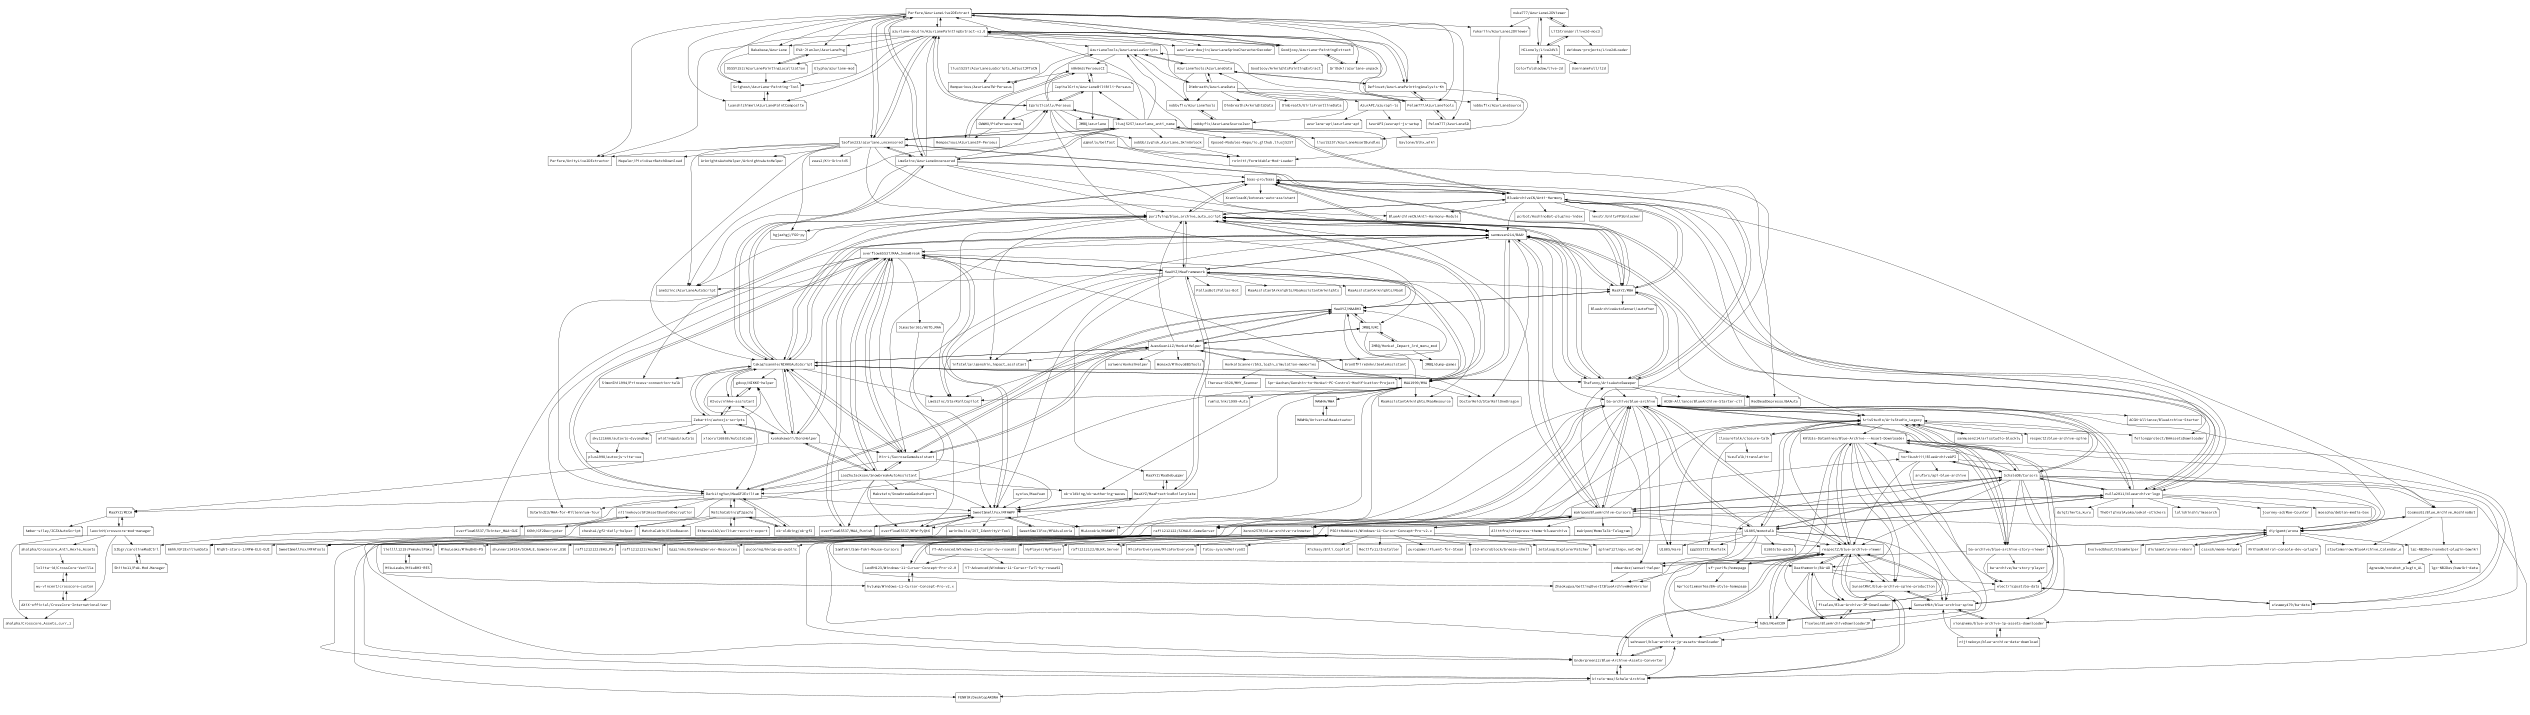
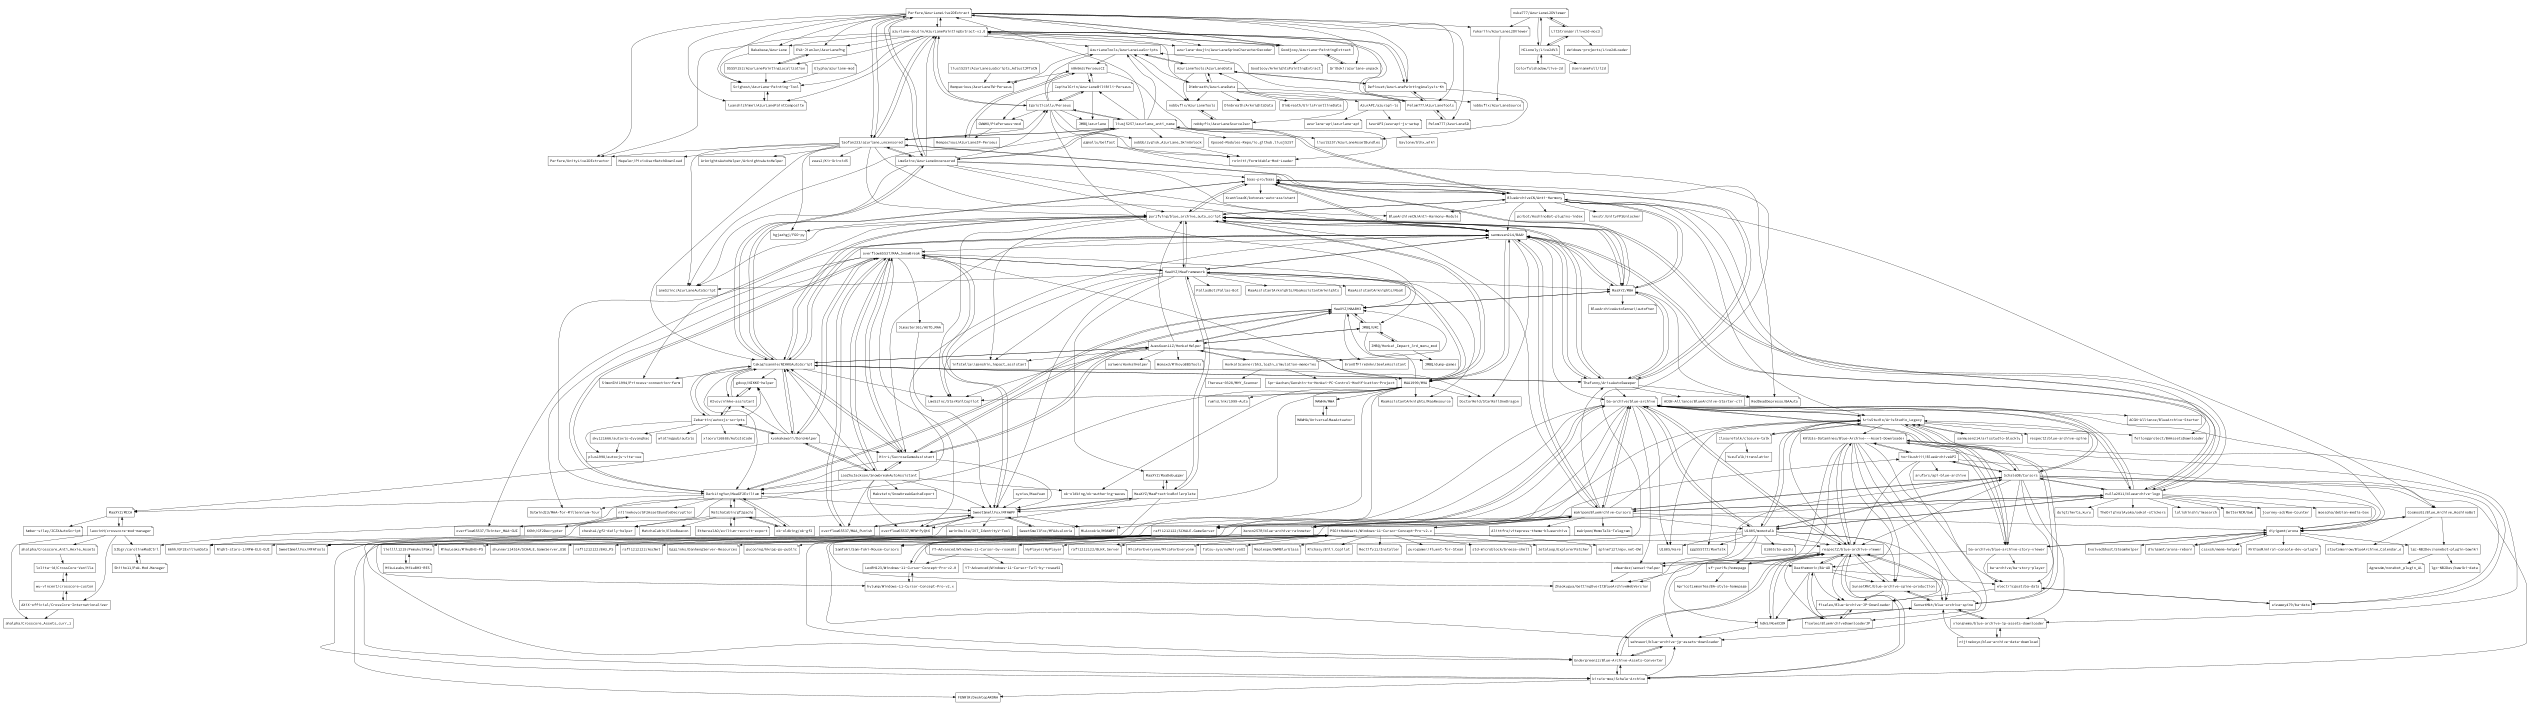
node "SimonShi1994/Princess-connection-talk": label "SimonShi1994/Princess-connection-talk" -> "SimonShi1994/Princess-connection-farm"
node "BetterNCM/UwU": added
node "Maplespe/DWMBlurGlass": added
